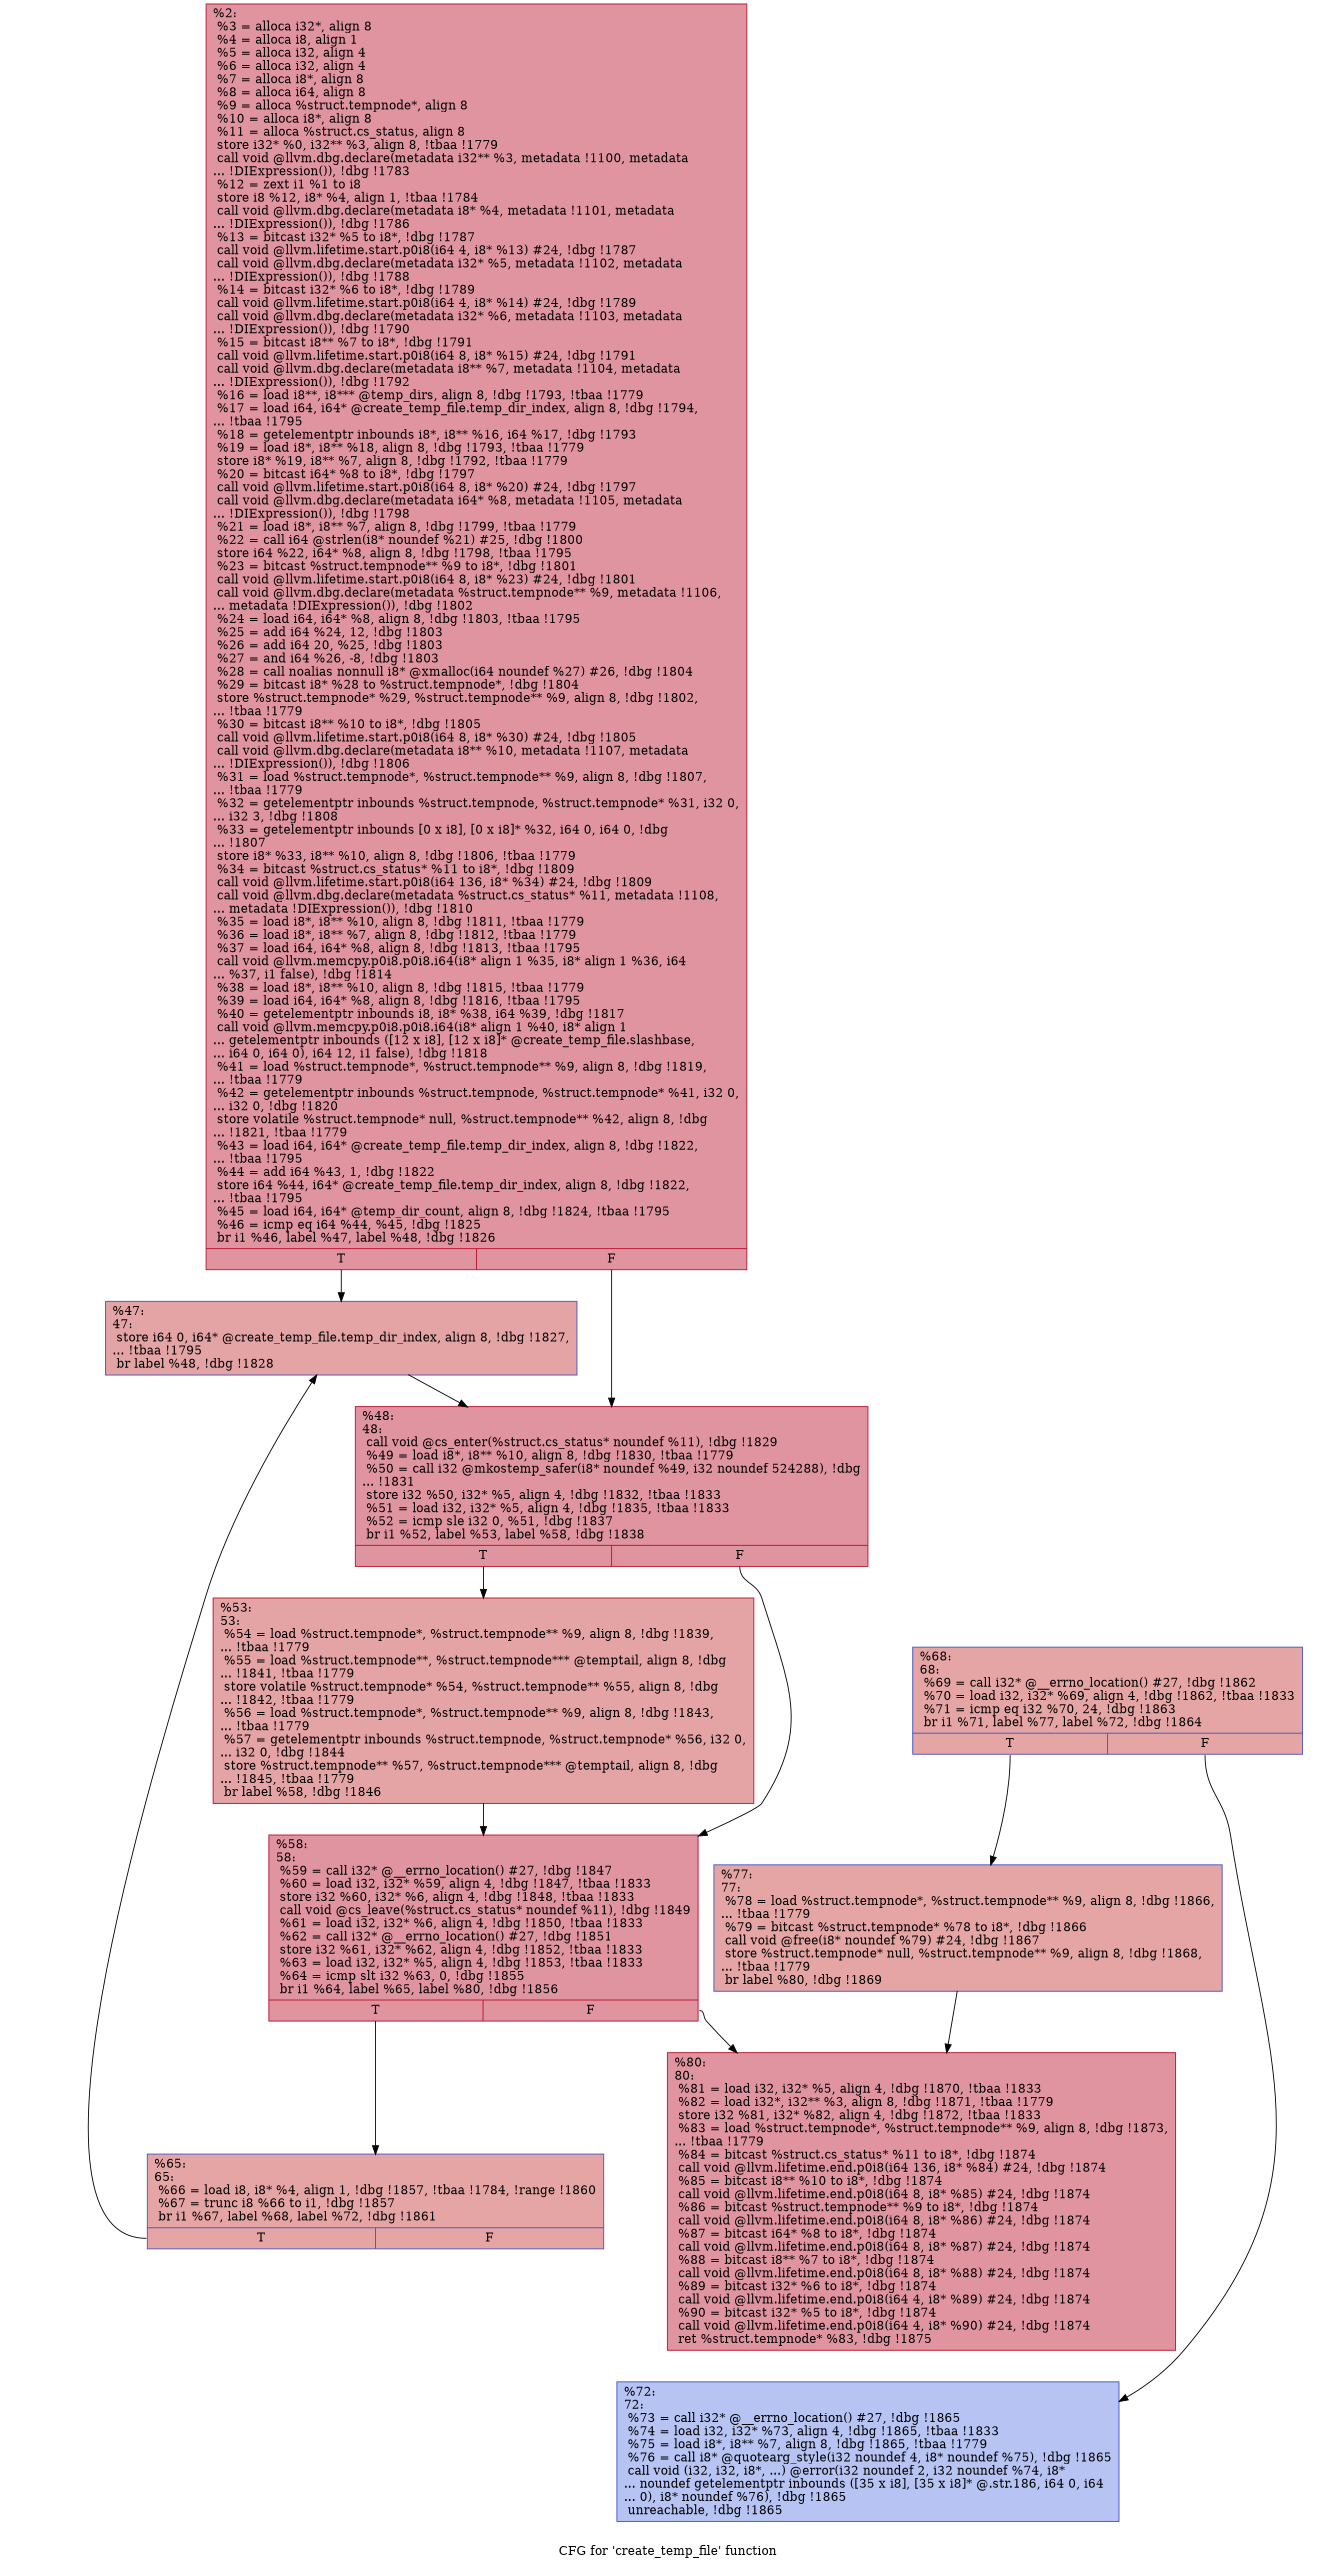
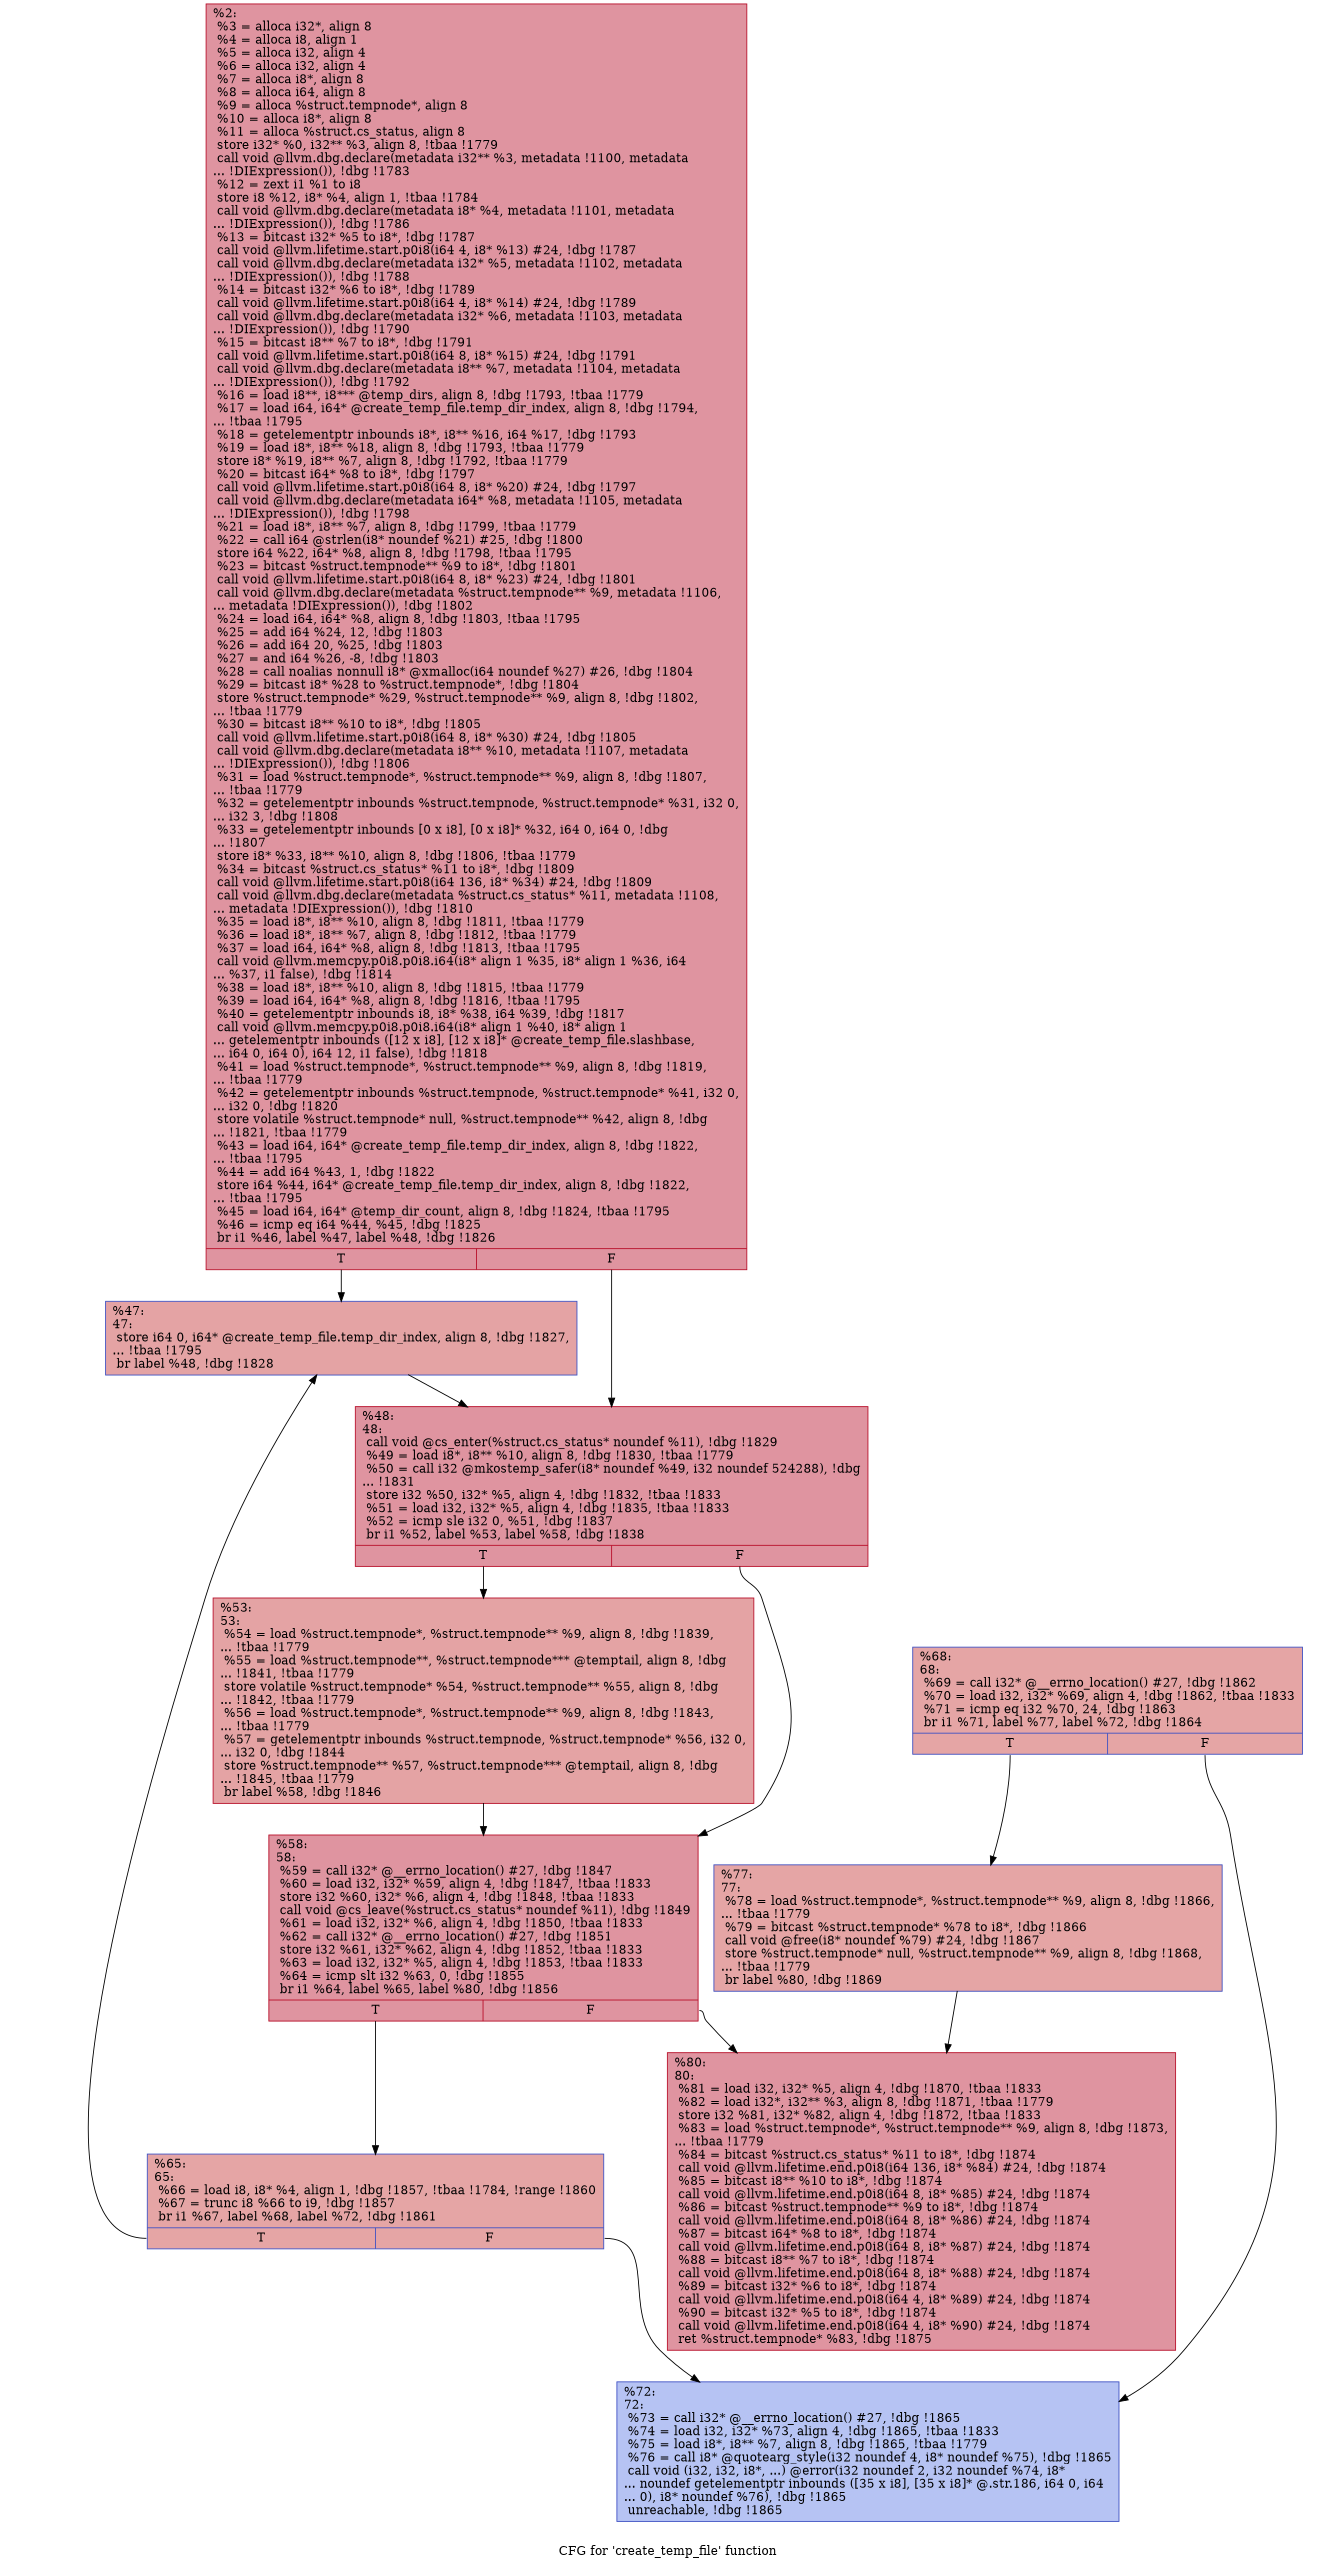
node "%65:": text "%67 = trunc i8 %66 to i1, !dbg !1857" -> "%67 = trunc i8 %66 to i9, !dbg !1857"
edge "%65:" -> "%72:": added
